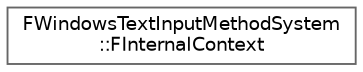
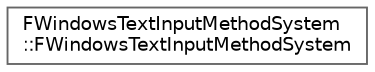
node "FWindowsTextInputMethodSystem ::FInternalContext": label "FWindowsTextInputMethodSystem ::FInternalContext" -> "FWindowsTextInputMethodSystem ::FWindowsTextInputMethodSystem"
